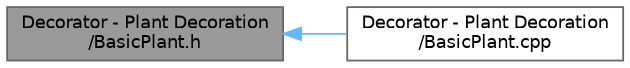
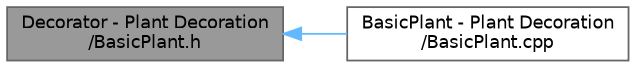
node "Decorator - Plant Decoration /BasicPlant.cpp": label "Decorator - Plant Decoration /BasicPlant.cpp" -> "BasicPlant - Plant Decoration /BasicPlant.cpp"
